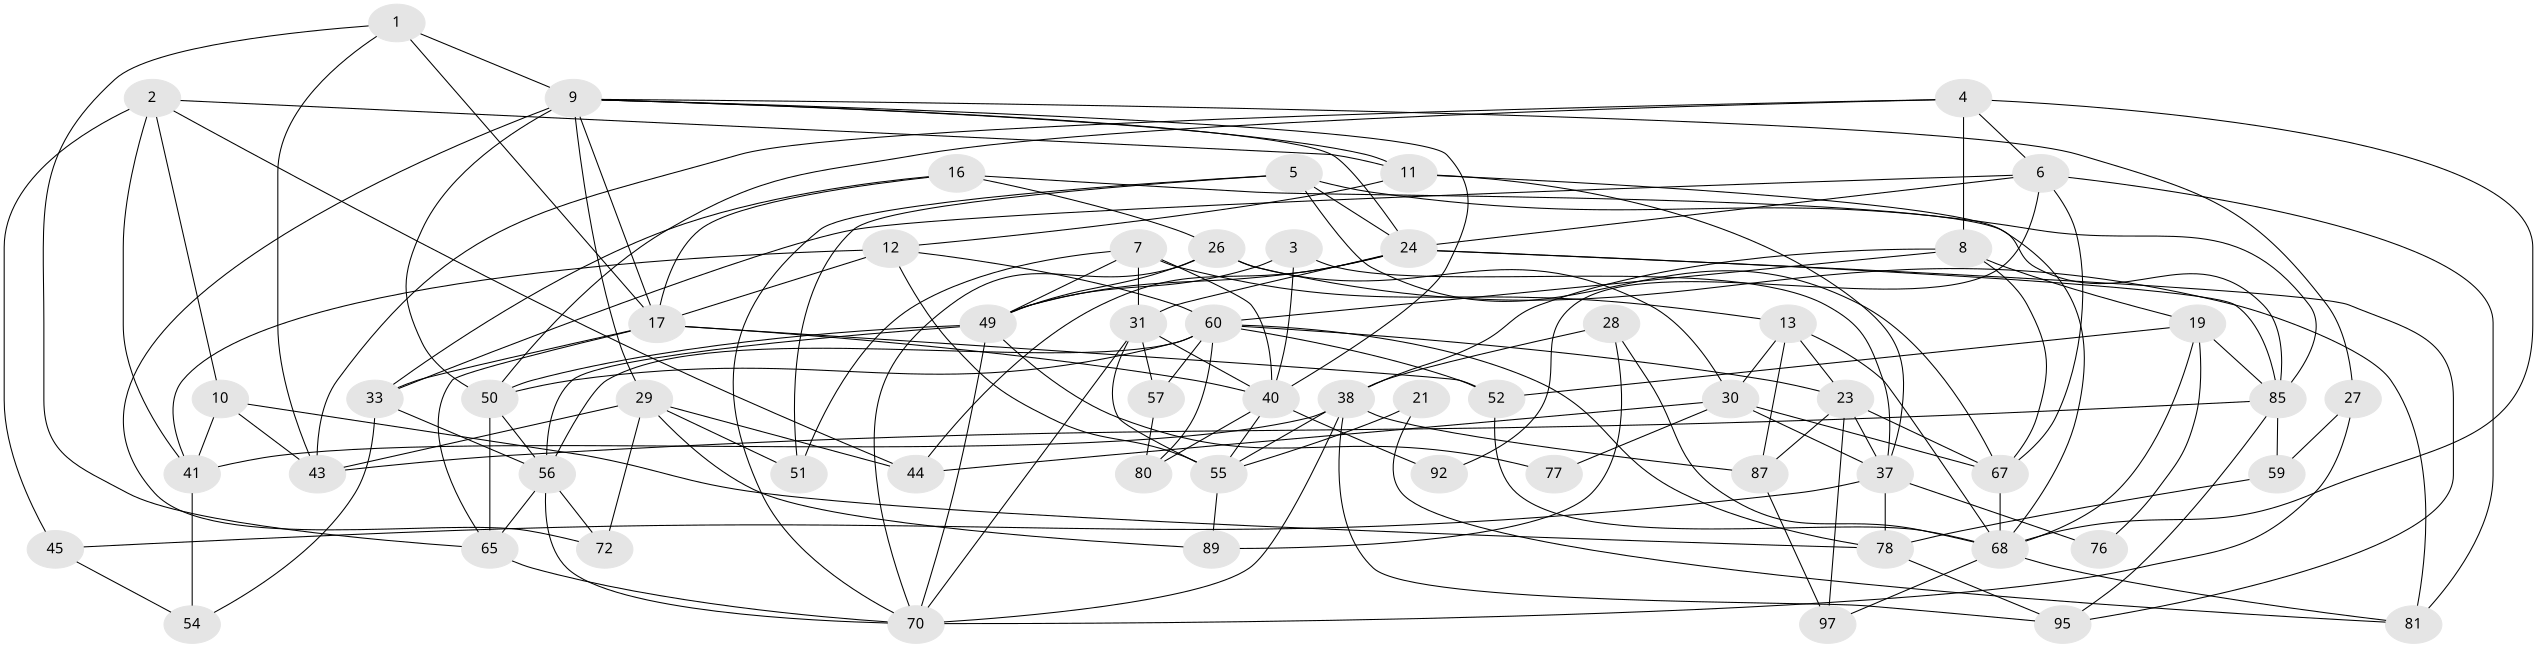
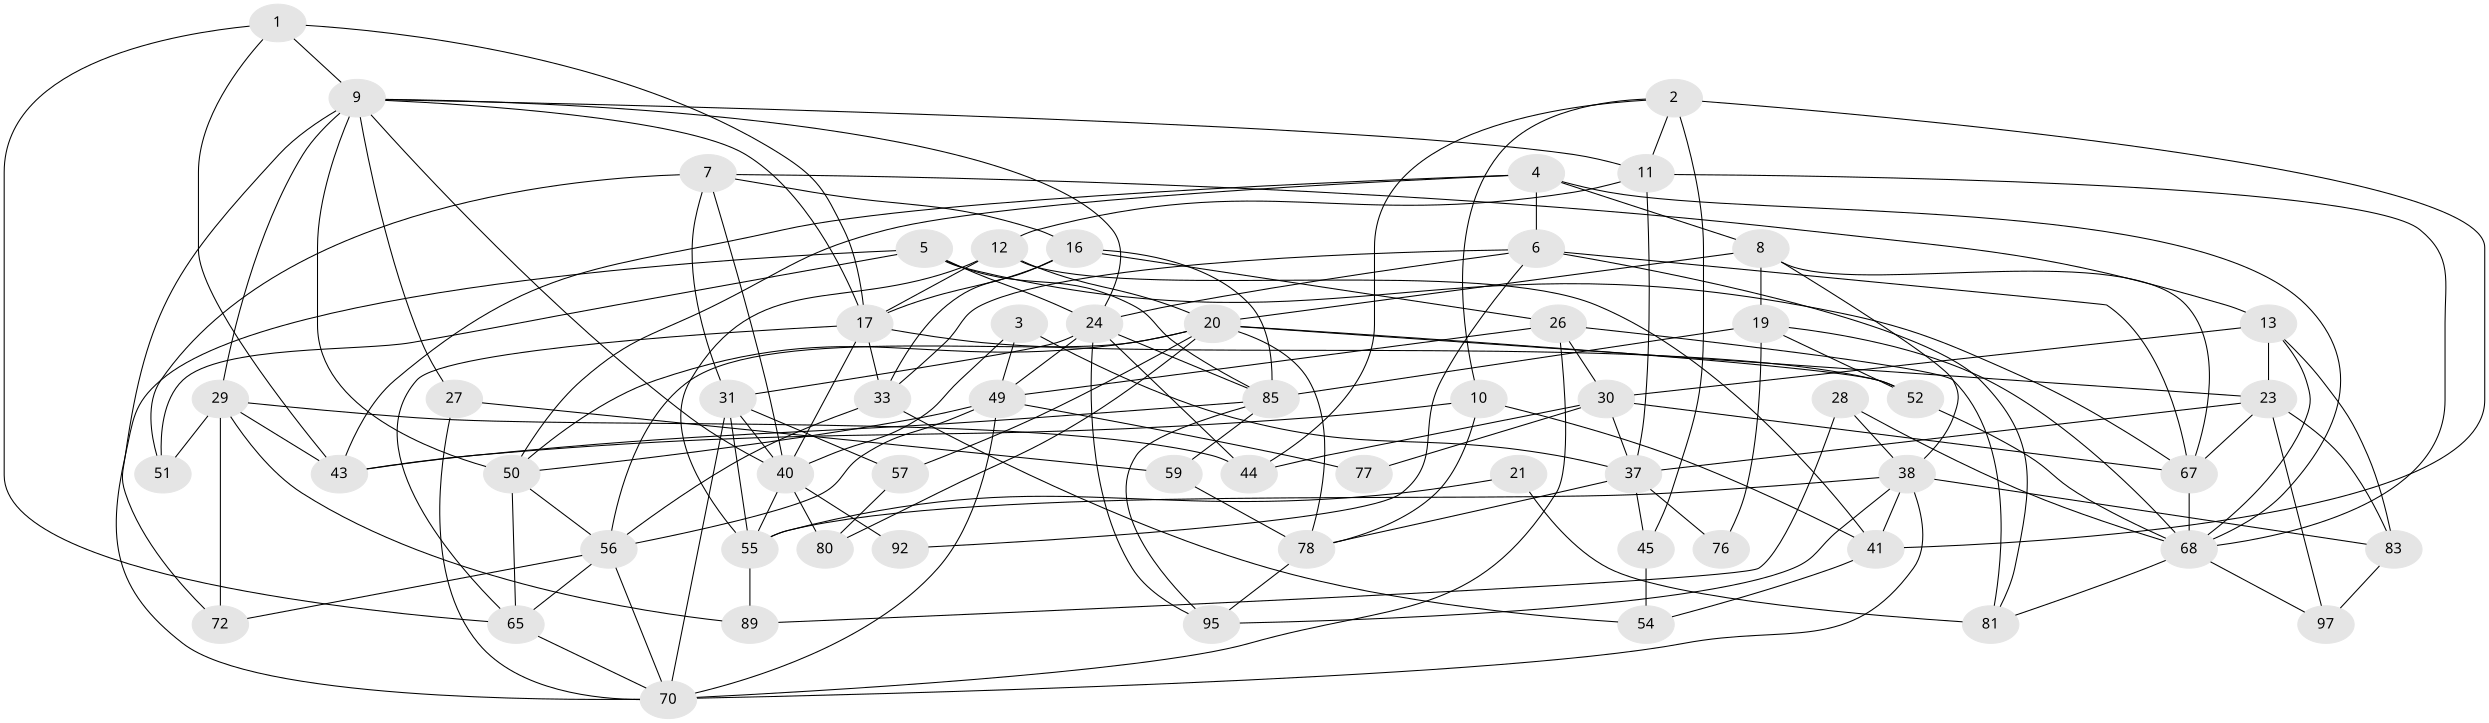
edge "7" -- "49": now "7" -- "16"
node "60": label "60" -> "20"
node "87": label "87" -> "83"
